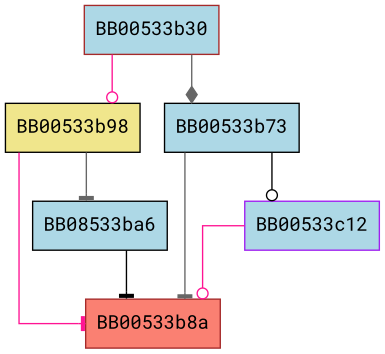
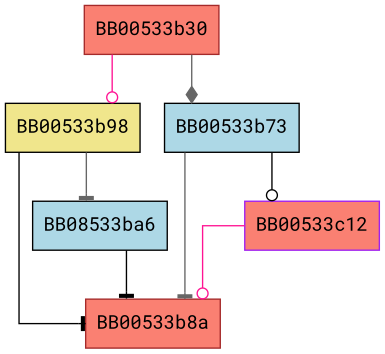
node "BB00533b30": fillcolor lightblue -> salmon
node "BB00533c12": fillcolor lightblue -> salmon
edge "BB00533b98" -> "BB00533b8a": color deeppink -> black
